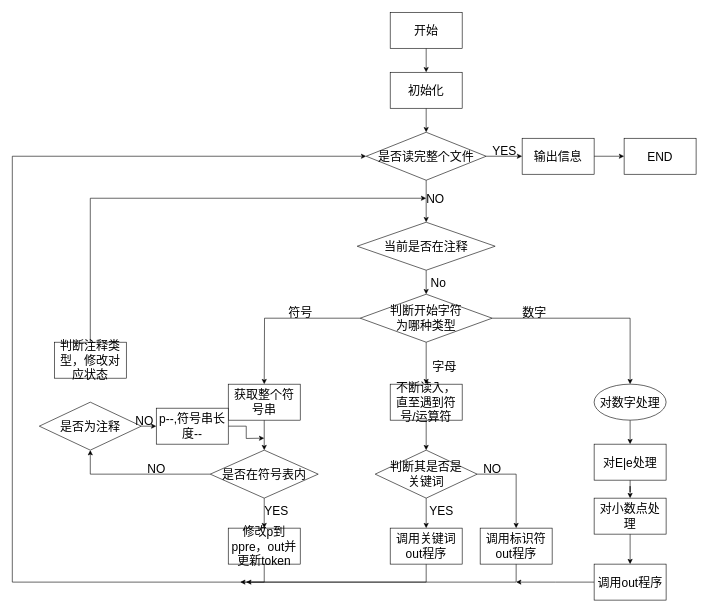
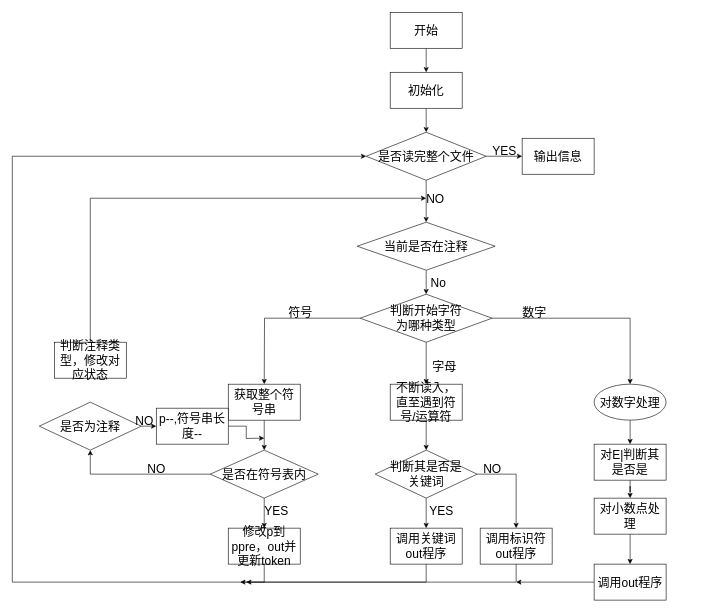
edge "输出信息" -> "END": removed
node "END": removed
node "对E|e处理": label "对E|e处理" -> "对E|判断其是否是"
